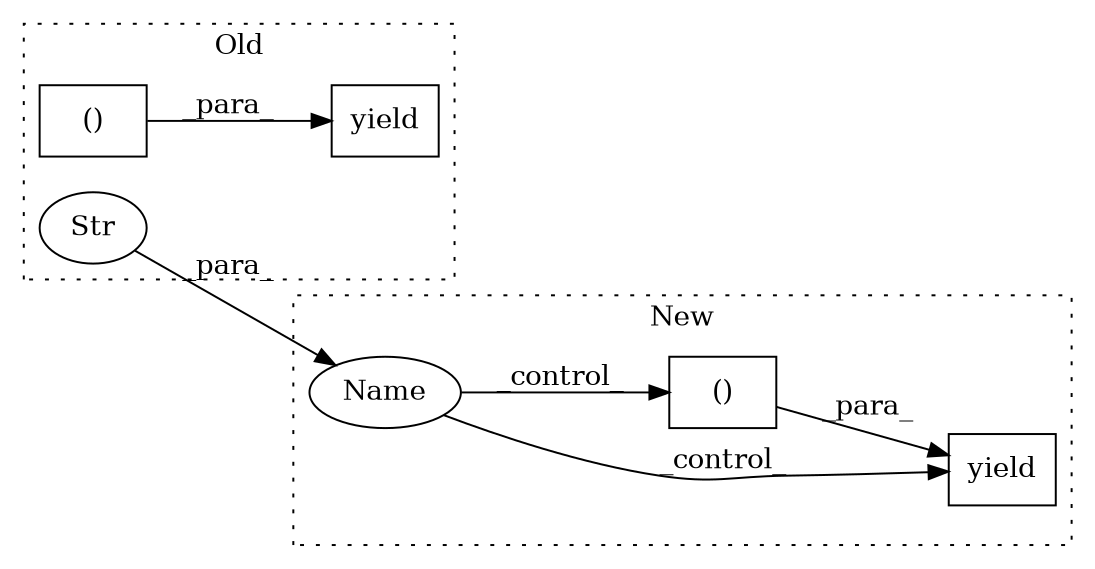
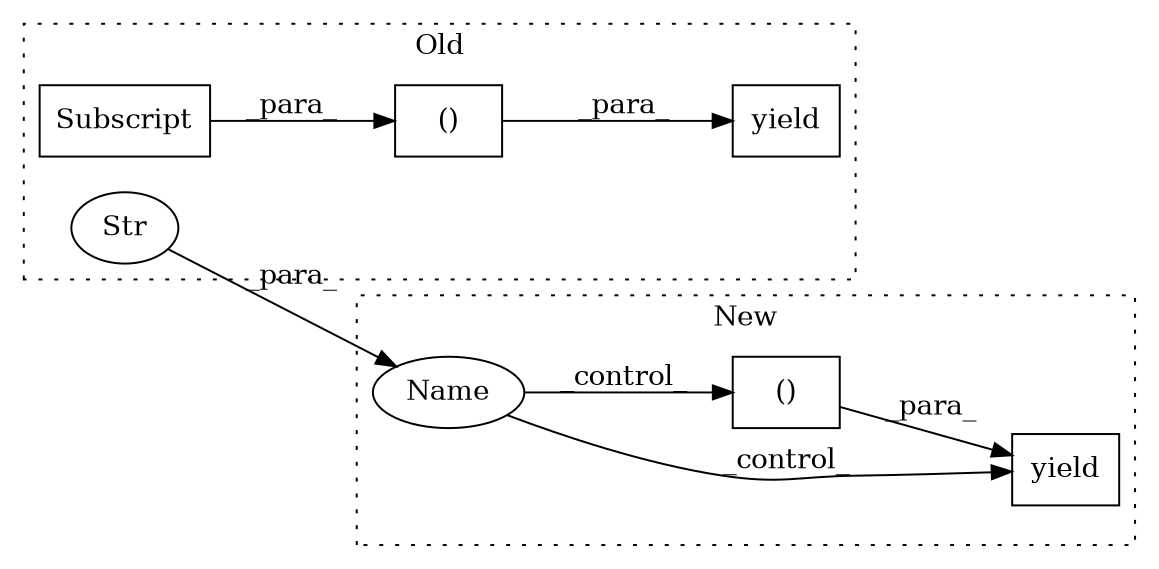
node "Subscript": added
